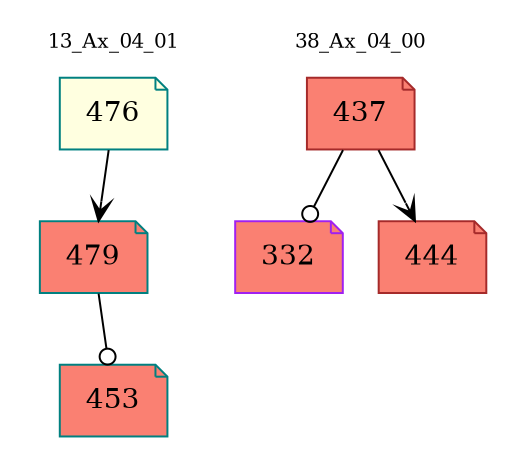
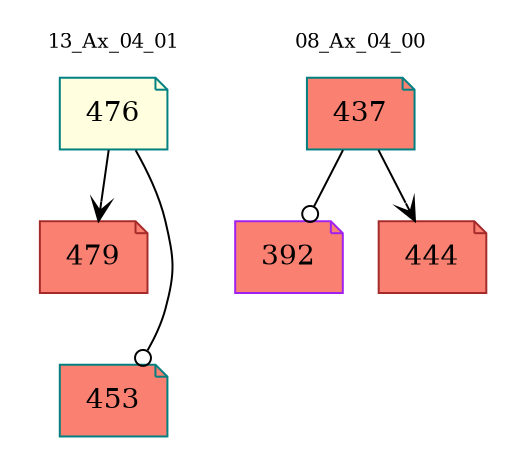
cluster "38_Ax_04_00": label "38_Ax_04_00" -> "08_Ax_04_00"
node "437": color brown -> teal
node "479": color teal -> brown
node "332": label "332" -> "392"
edge "479" -> "453": now "476" -> "453"
